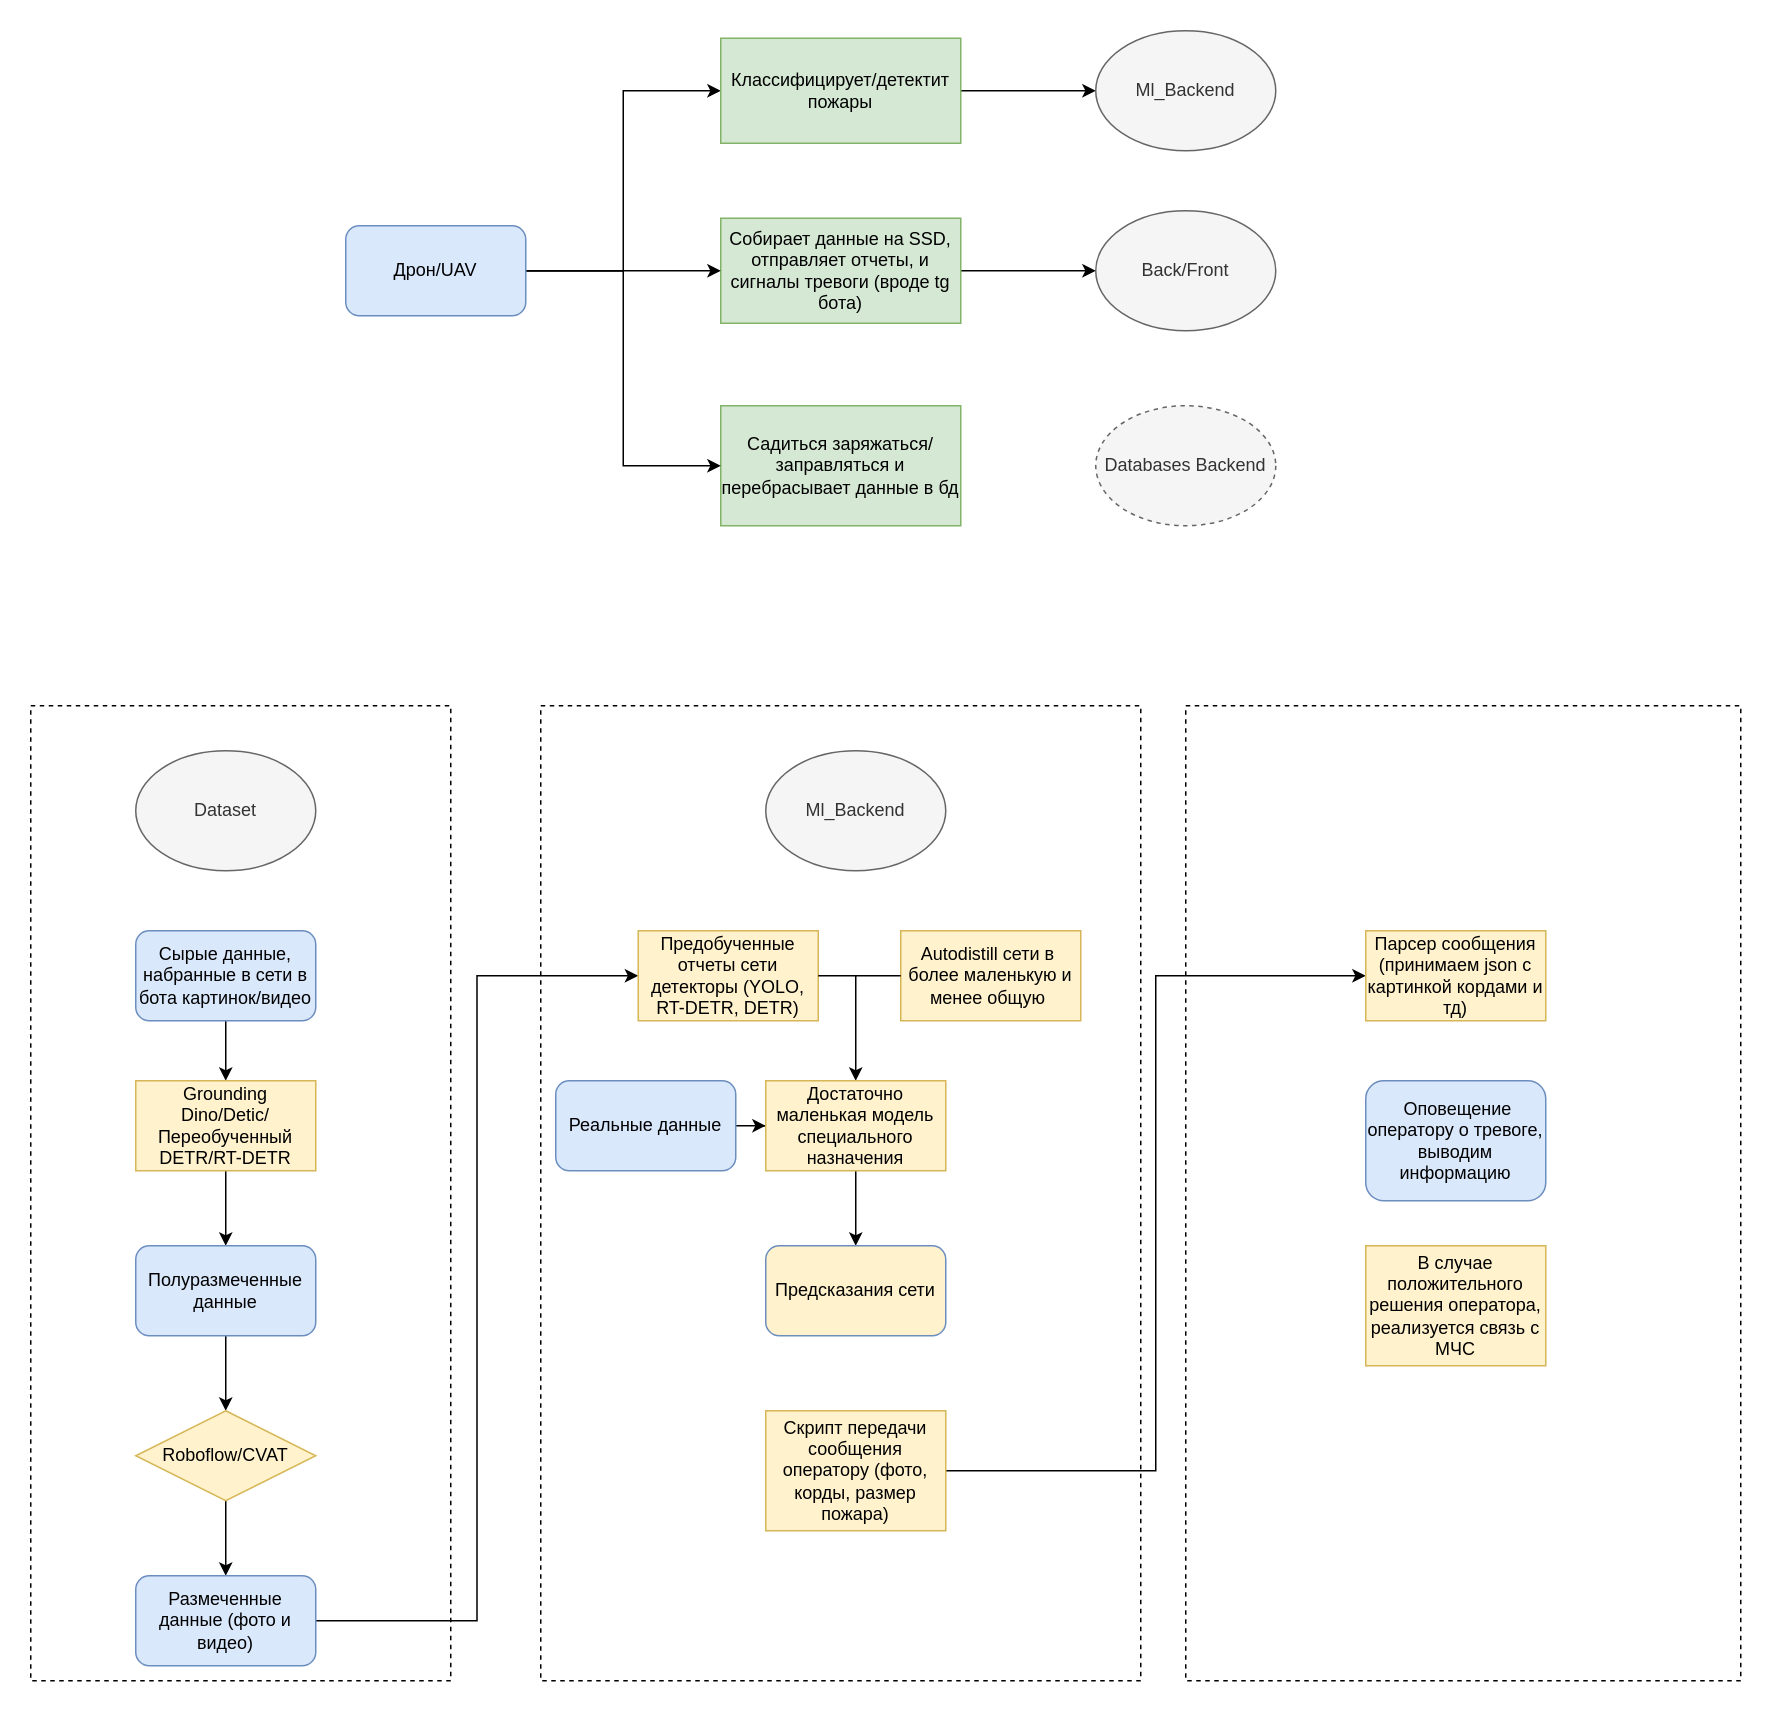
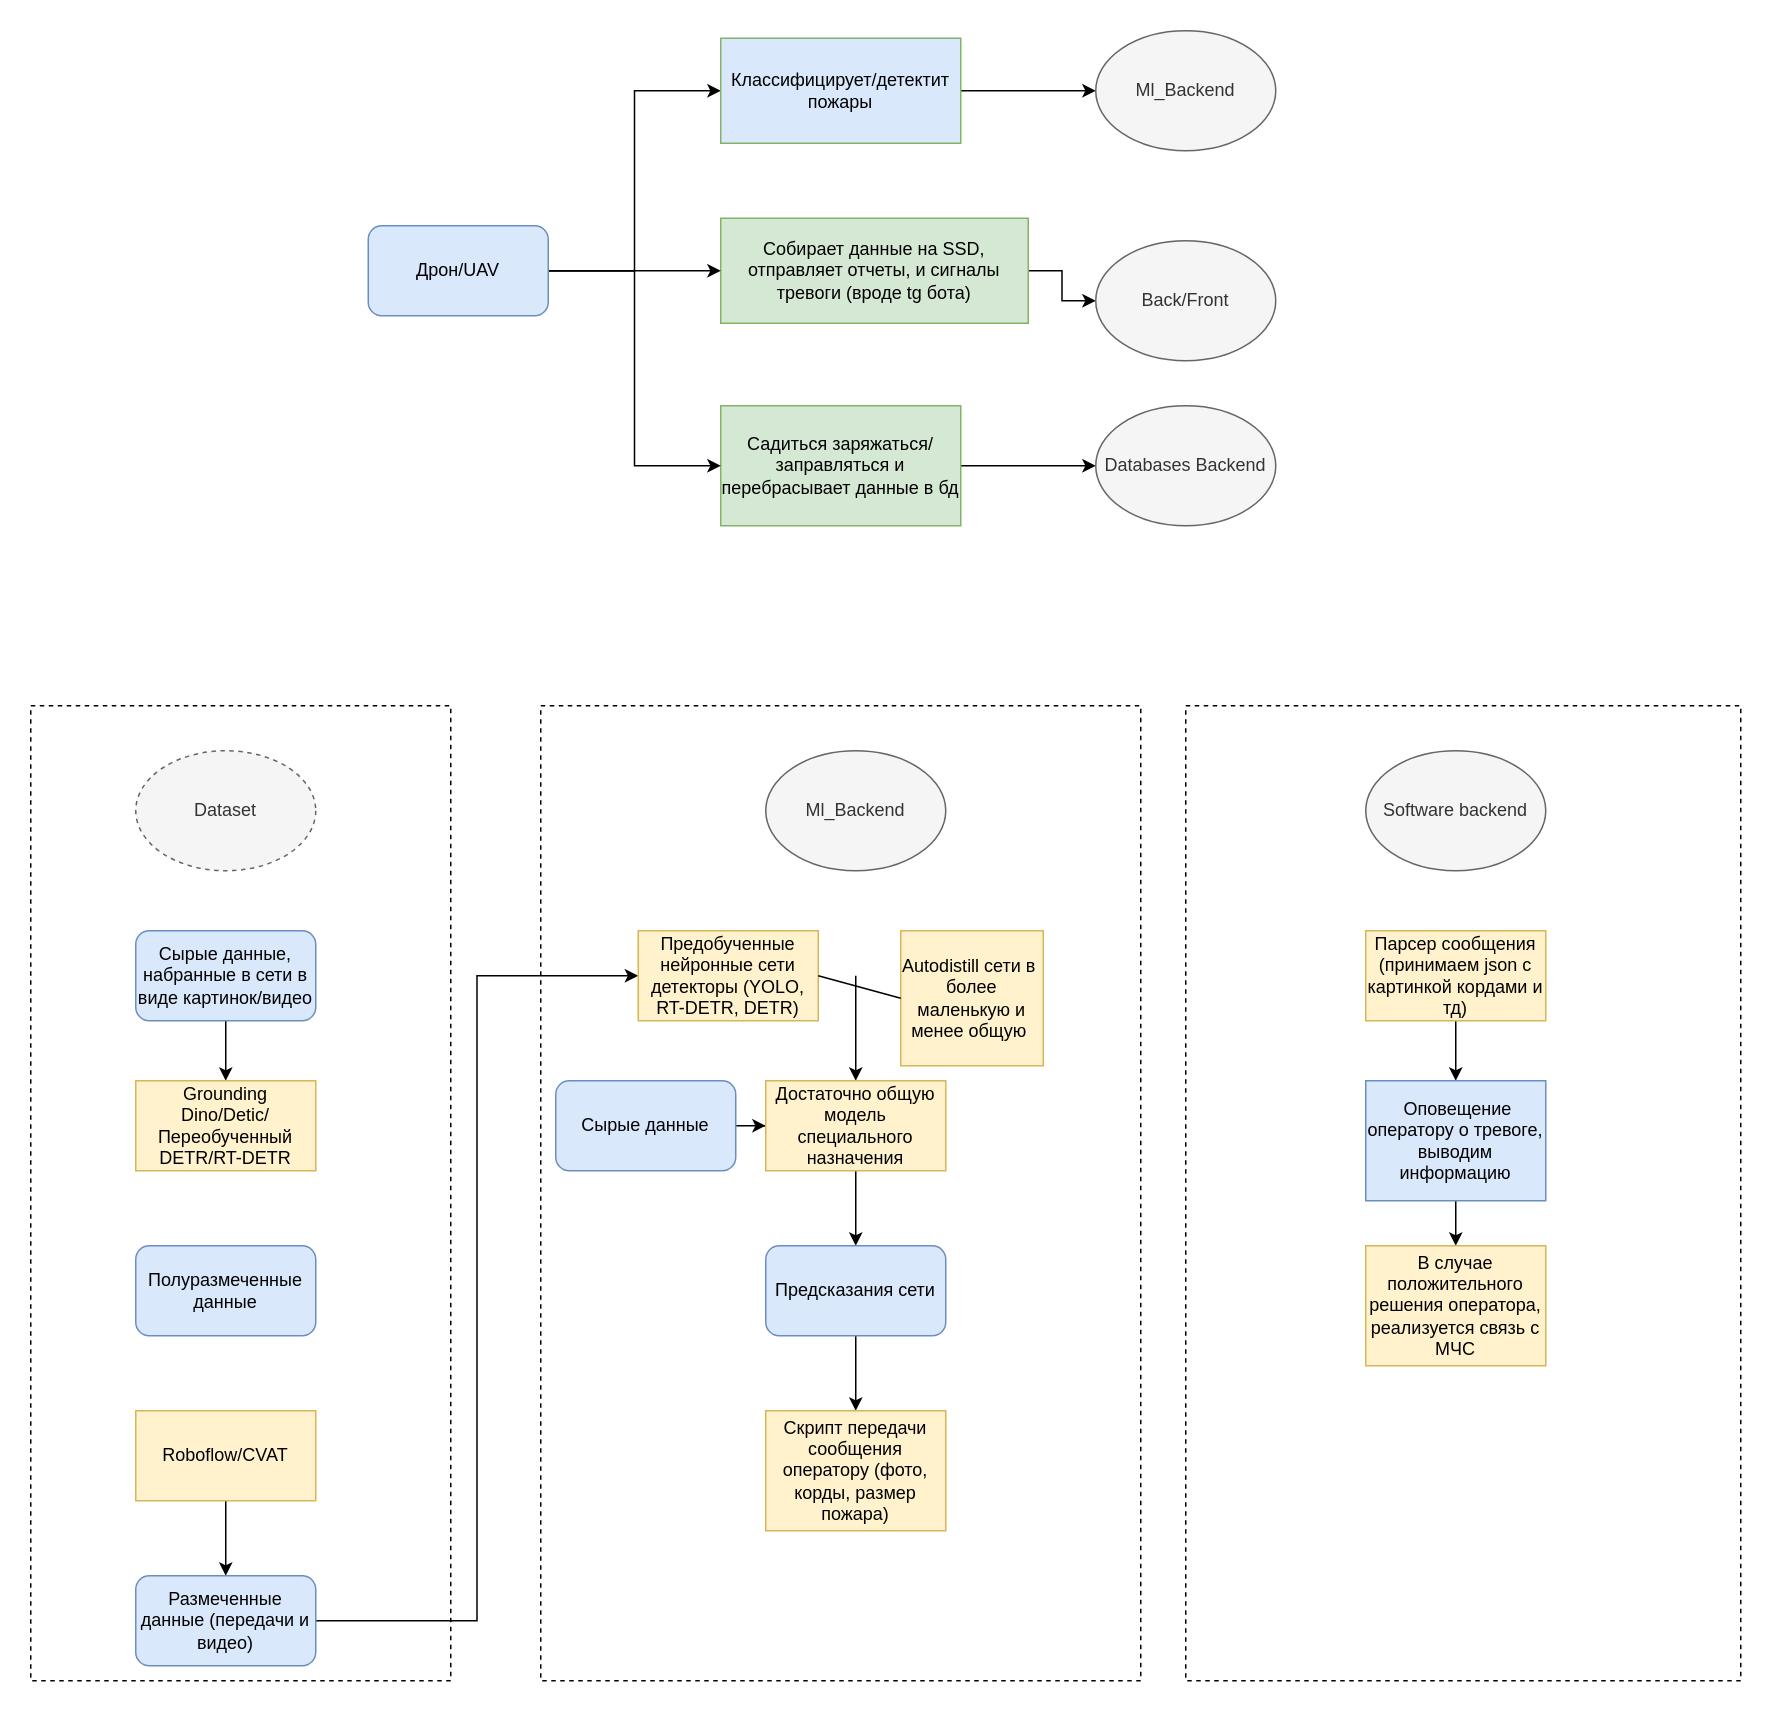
node "Классифицирует/детектит пожары": fillcolor #d5e8d4 -> #dae8fc
node "Дрон/UAV": moved (436, 271) -> (458, 271)
node "Собирает данные на SSD, отправляет отчеты, и сигналы тревоги (вроде tg бота)": size 240x105 -> 308x105
node "Back/Front": moved (1186, 271) -> (1186, 301)
edge "Садиться заряжаться/заправляться и перебрасывает данные в бд" -> "Databases Backend": added
node "Databases Backend": style dashed -> solid
node "Dataset": style solid -> dashed
node "Software backend": added
node "Сырые данные, набранные в сети в бота картинок/видео": label "Сырые данные, набранные в сети в бота картинок/видео" -> "Сырые данные, набранные в сети в виде картинок/видео"
node "Предобученные отчеты сети детекторы (YOLO, RT-DETR, DETR)": label "Предобученные отчеты сети детекторы (YOLO, RT-DETR, DETR)" -> "Предобученные нейронные сети детекторы (YOLO, RT-DETR, DETR)"
node "Autodistill сети в более маленькую и менее общую": size 180x90 -> 143x135
edge "Парсер сообщения (принимаем json с картинкой кордами и тд)" -> "Оповещение оператору о тревоге, выводим информацию": added
node "Реальные данные": label "Реальные данные" -> "Сырые данные"
node "Достаточно маленькая модель специального назначения": label "Достаточно маленькая модель специального назначения" -> "Достаточно общую модель специального назначения"
node "Оповещение оператору о тревоге, выводим информацию": shape rounded rectangle -> rectangle
edge "Grounding Dino/Detic/Переобученный DETR/RT-DETR" -> "Полуразмеченные данные": removed
edge "Скрипт передачи сообщения оператору (фото, корды, размер пожара)" -> "Парсер сообщения (принимаем json с картинкой кордами и тд)": removed
edge "Оповещение оператору о тревоге, выводим информацию" -> "В случае положительного решения оператора, реализуется связь с МЧС": added
node "Предсказания сети": fillcolor #fff2cc -> #dae8fc
edge "Полуразмеченные данные" -> "Roboflow/CVAT": removed
edge "Предсказания сети" -> "Скрипт передачи сообщения оператору (фото, корды, размер пожара)": added
node "Roboflow/CVAT": shape diamond -> rectangle
node "Размеченные данные (фото и видео)": label "Размеченные данные (фото и видео)" -> "Размеченные данные (передачи и видео)"
